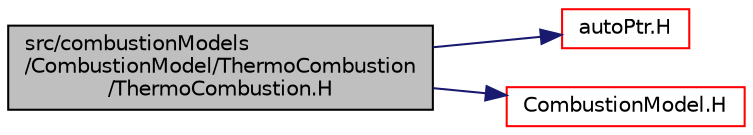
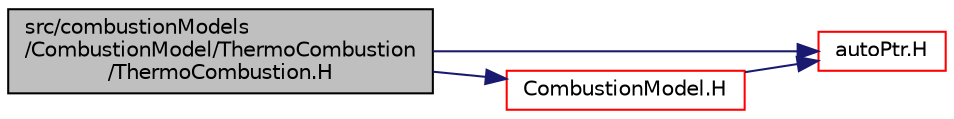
edge "CombustionModel.H" -> "autoPtr.H": added
